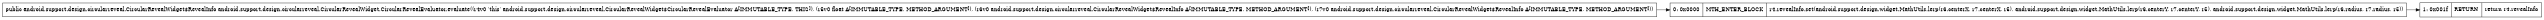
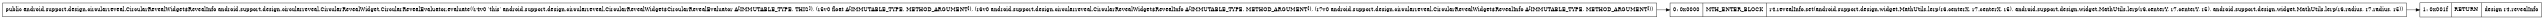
node "1: 0x001f": text "return r4.revealInfo" -> "design r4.revealInfo"
